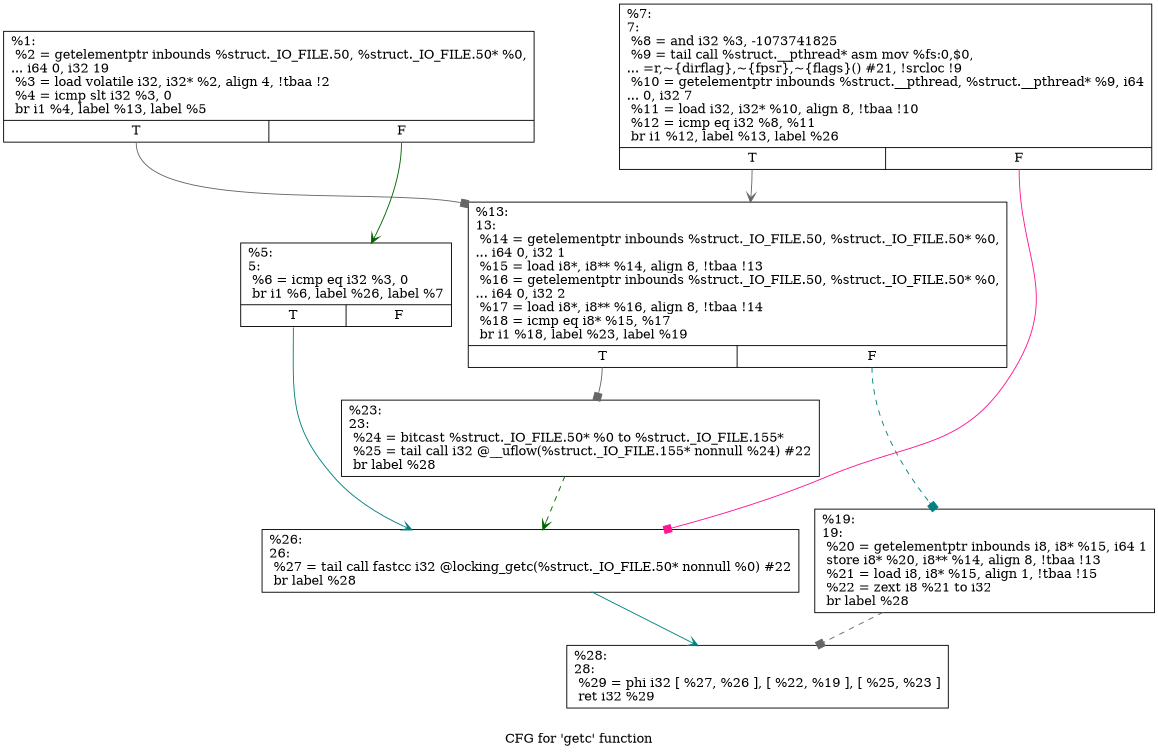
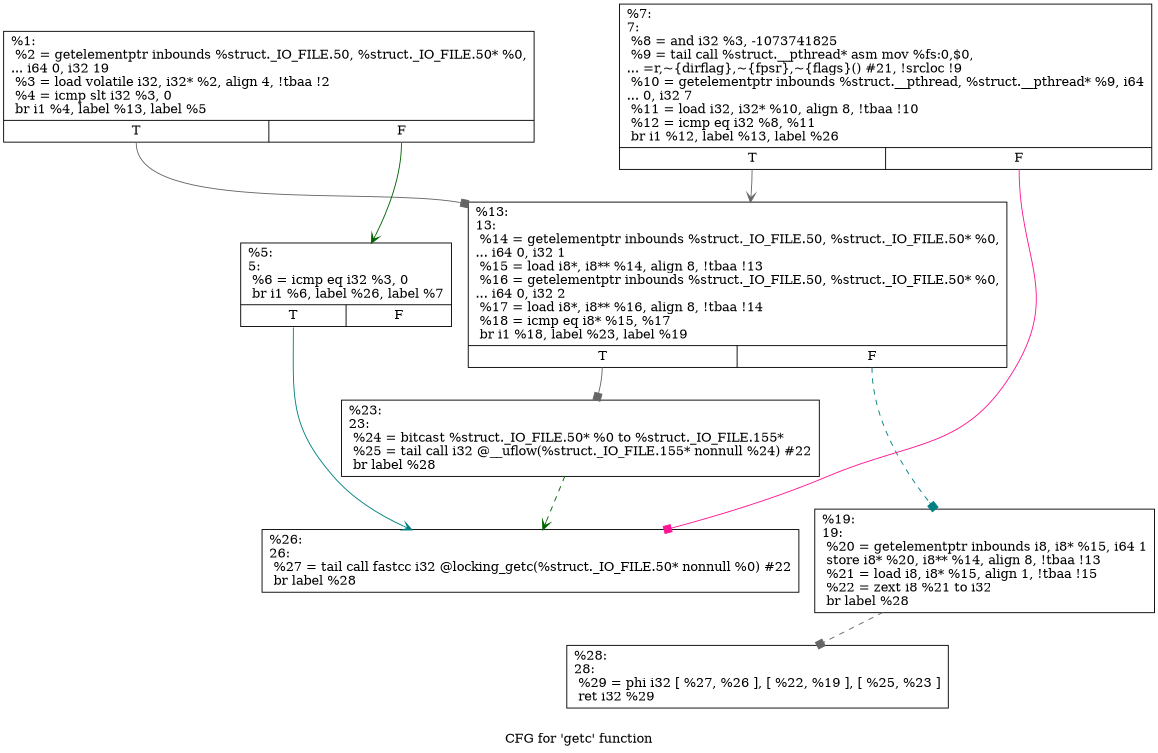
edge "%26:" -> "%28:": removed
